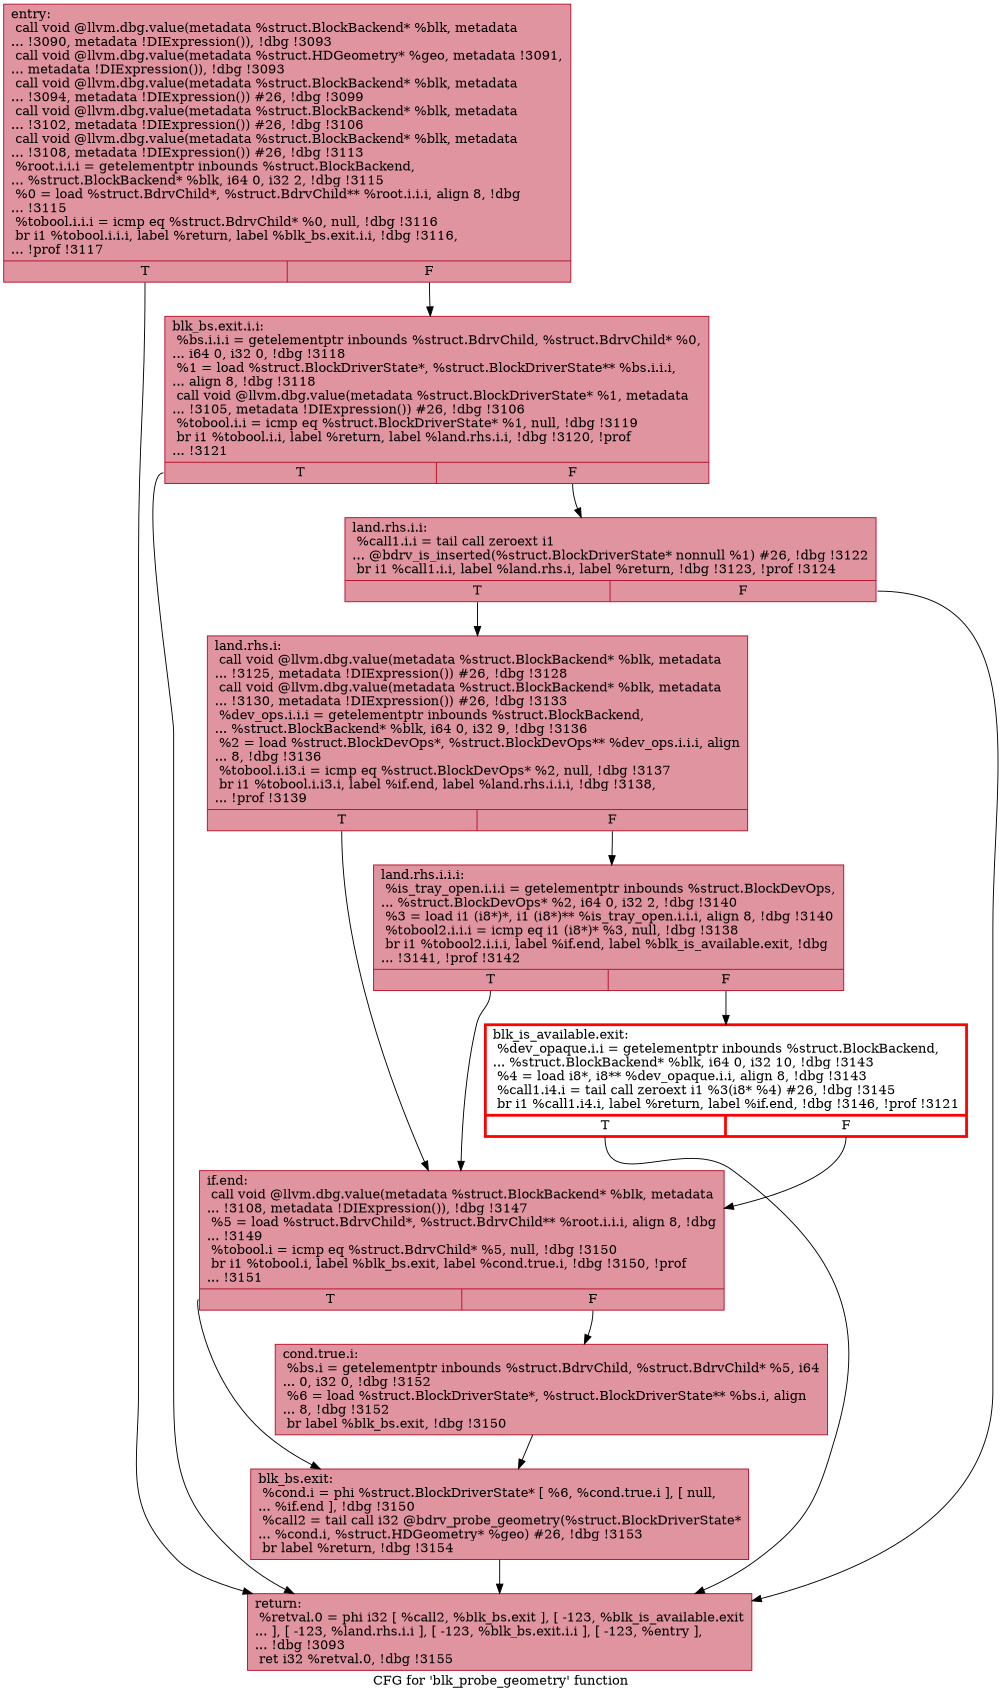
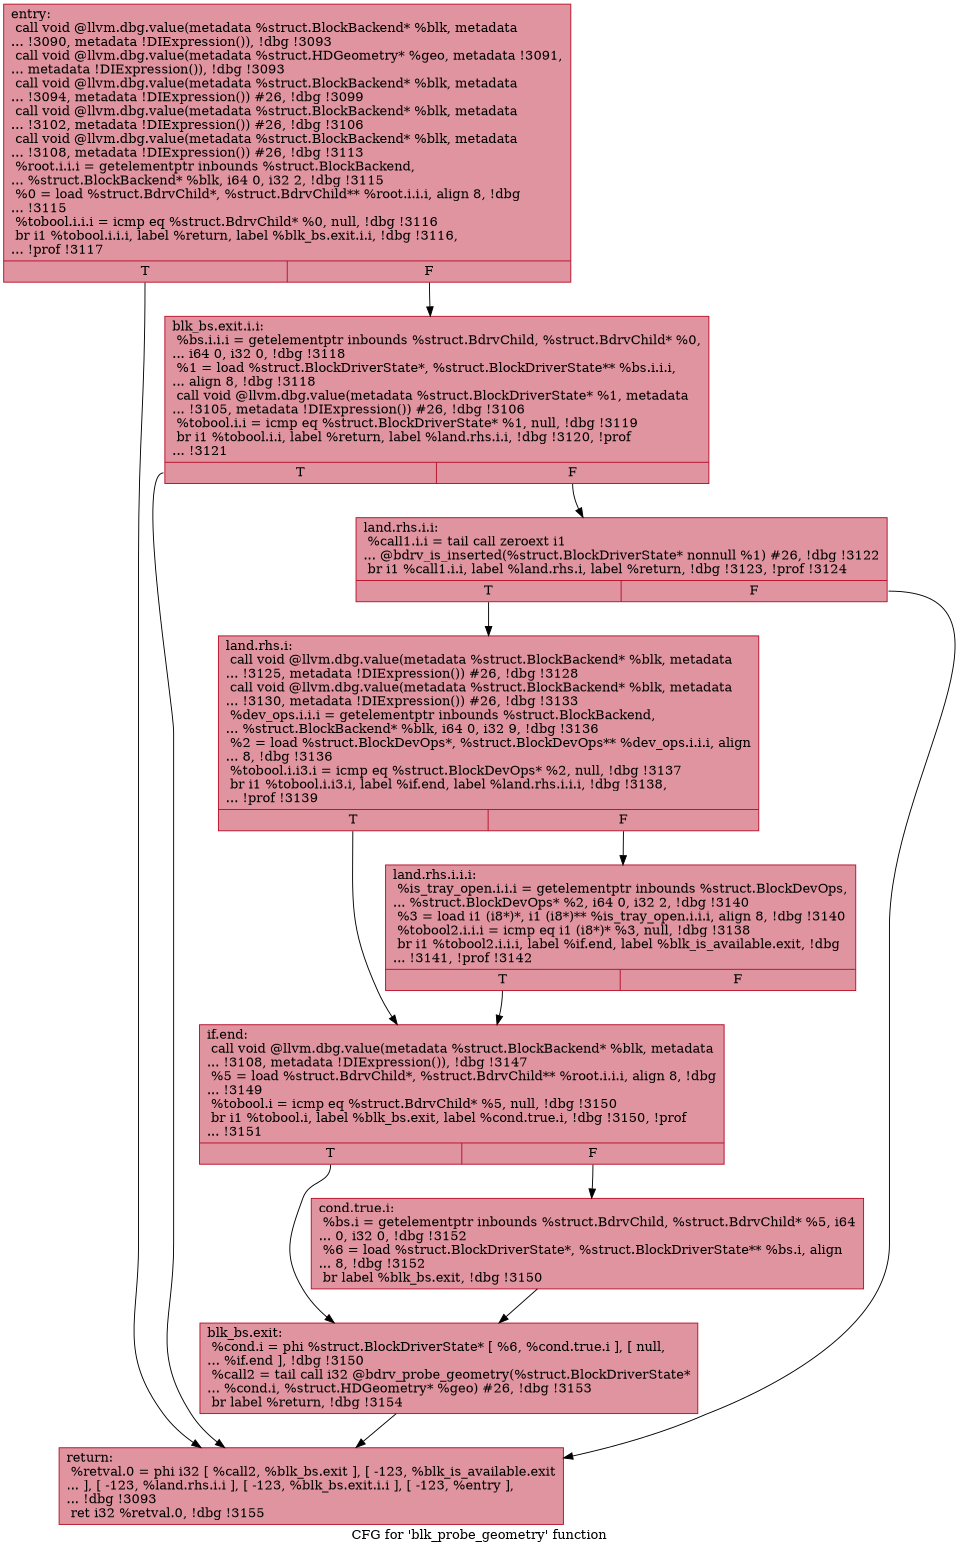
node "blk_is_available.exit:": removed
